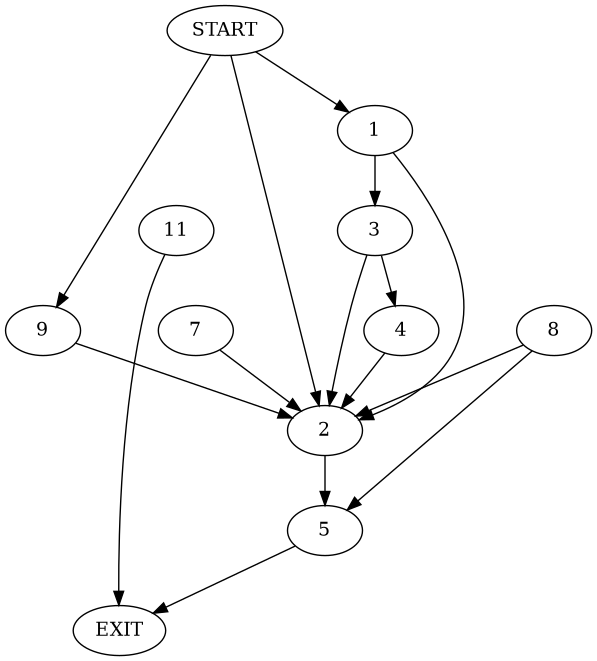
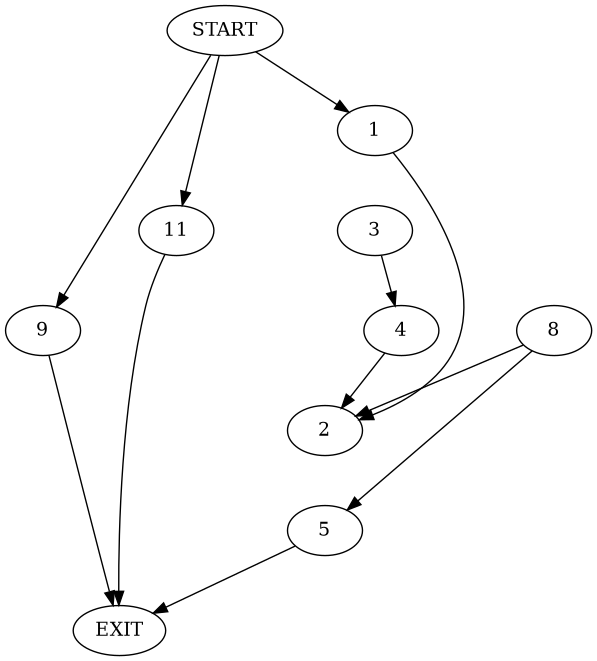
edge "1" -> "3": removed
edge "START" -> "2": now "START" -> "11"
edge "3" -> "2": removed
node "7": removed
edge "9" -> "2": now "9" -> "EXIT"
edge "2" -> "5": removed
